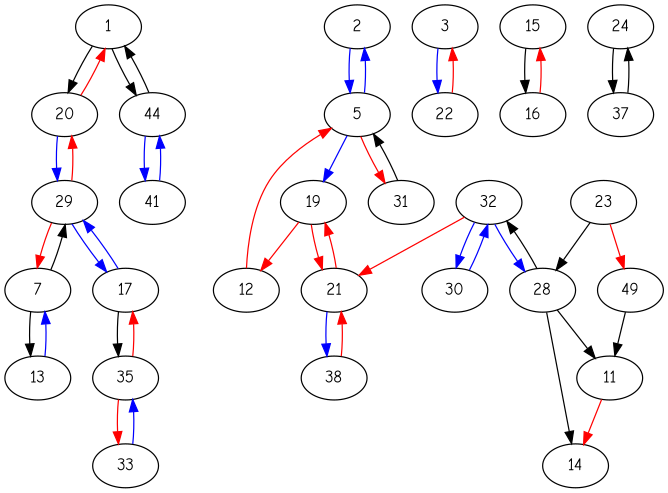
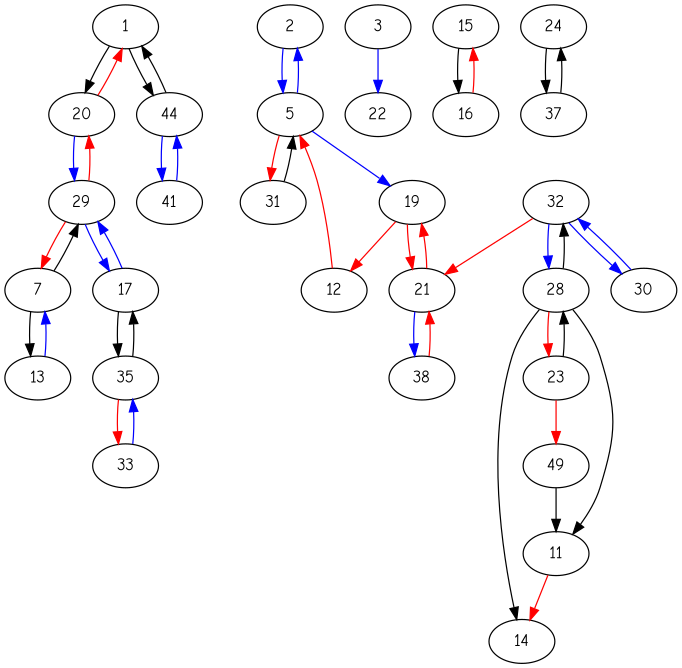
edge "22" -> "3": removed
edge "28" -> "23": added
edge "35" -> "17": color red -> black
